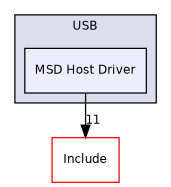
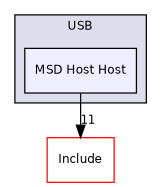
node "MSD Host Driver": label "MSD Host Driver" -> "MSD Host Host"
